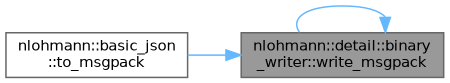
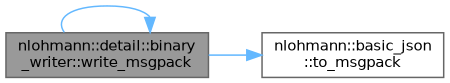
edge "nlohmann::basic_json ::to_msgpack" -> "nlohmann::detail::binary _writer::write_msgpack": reversed
